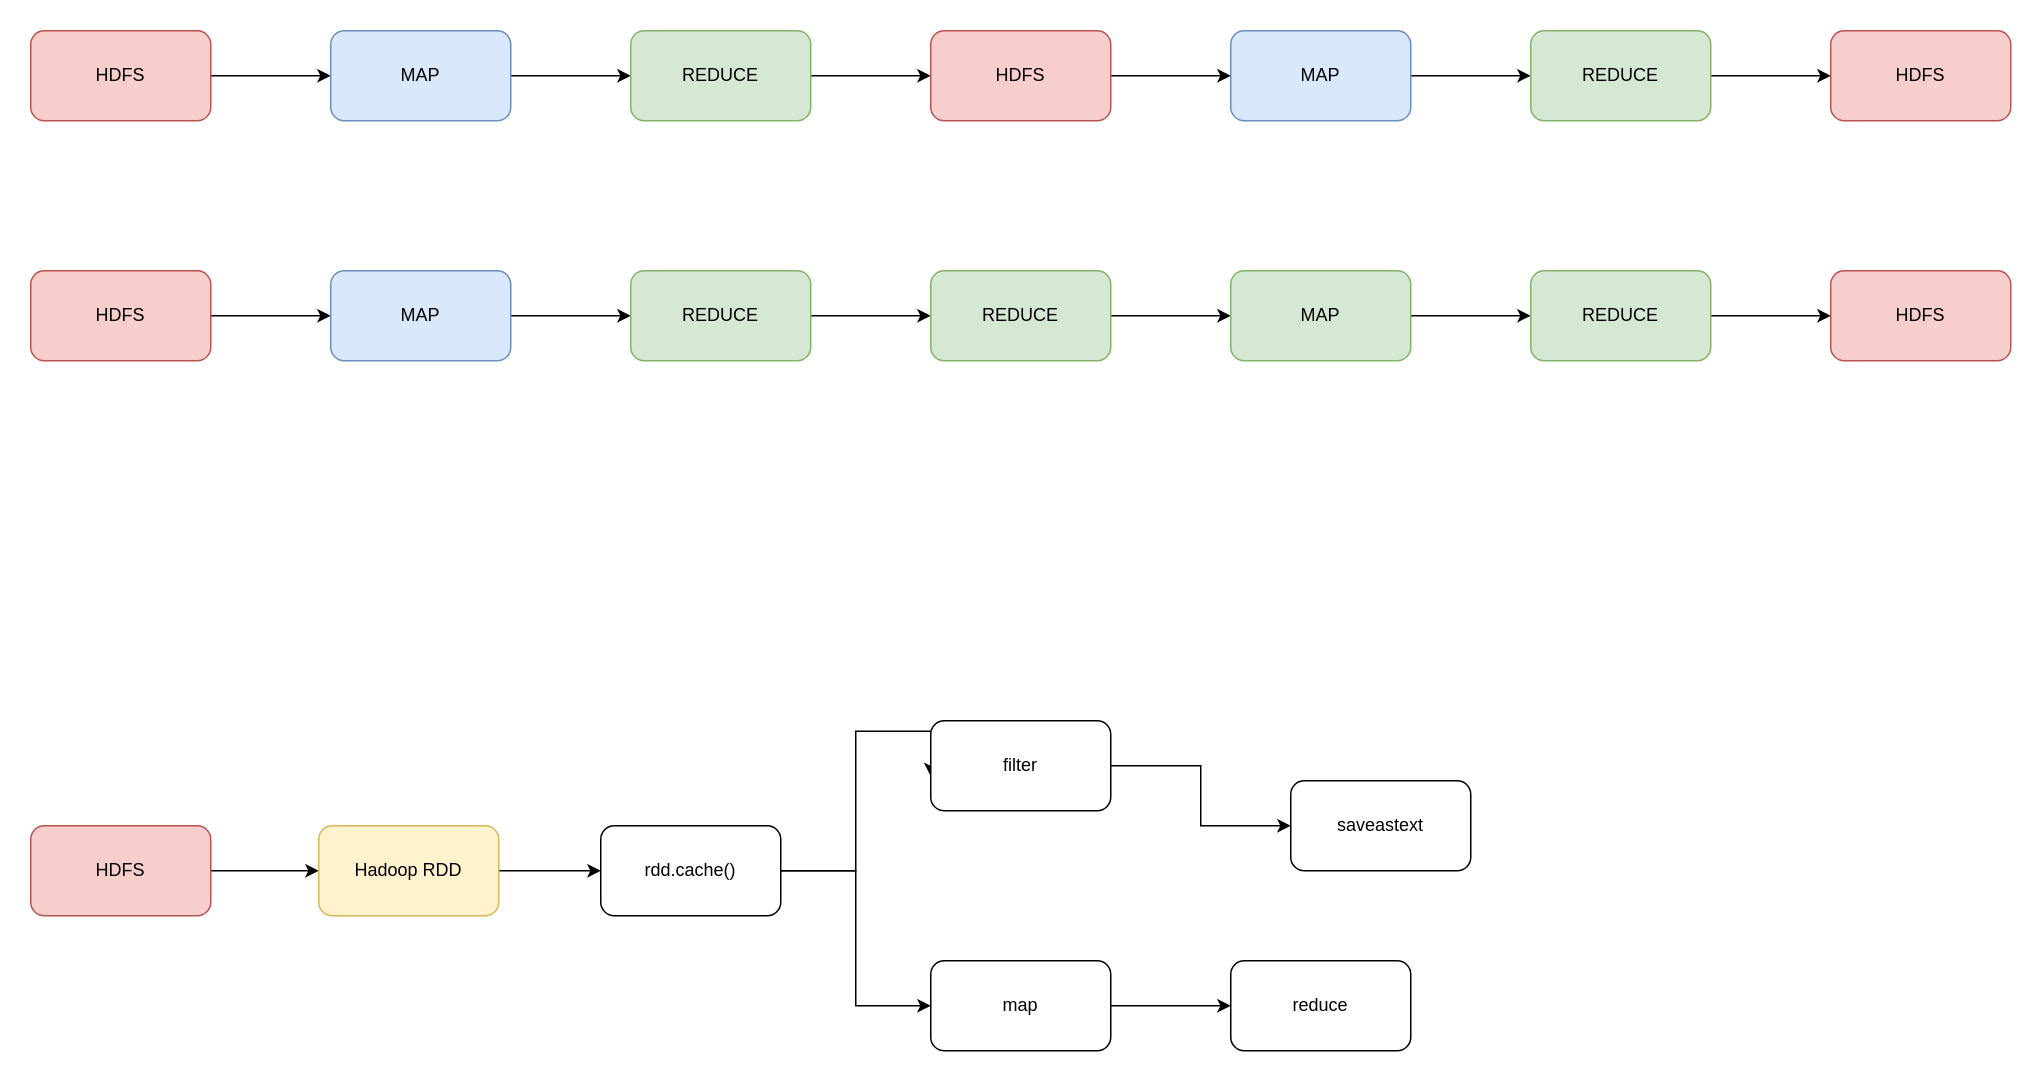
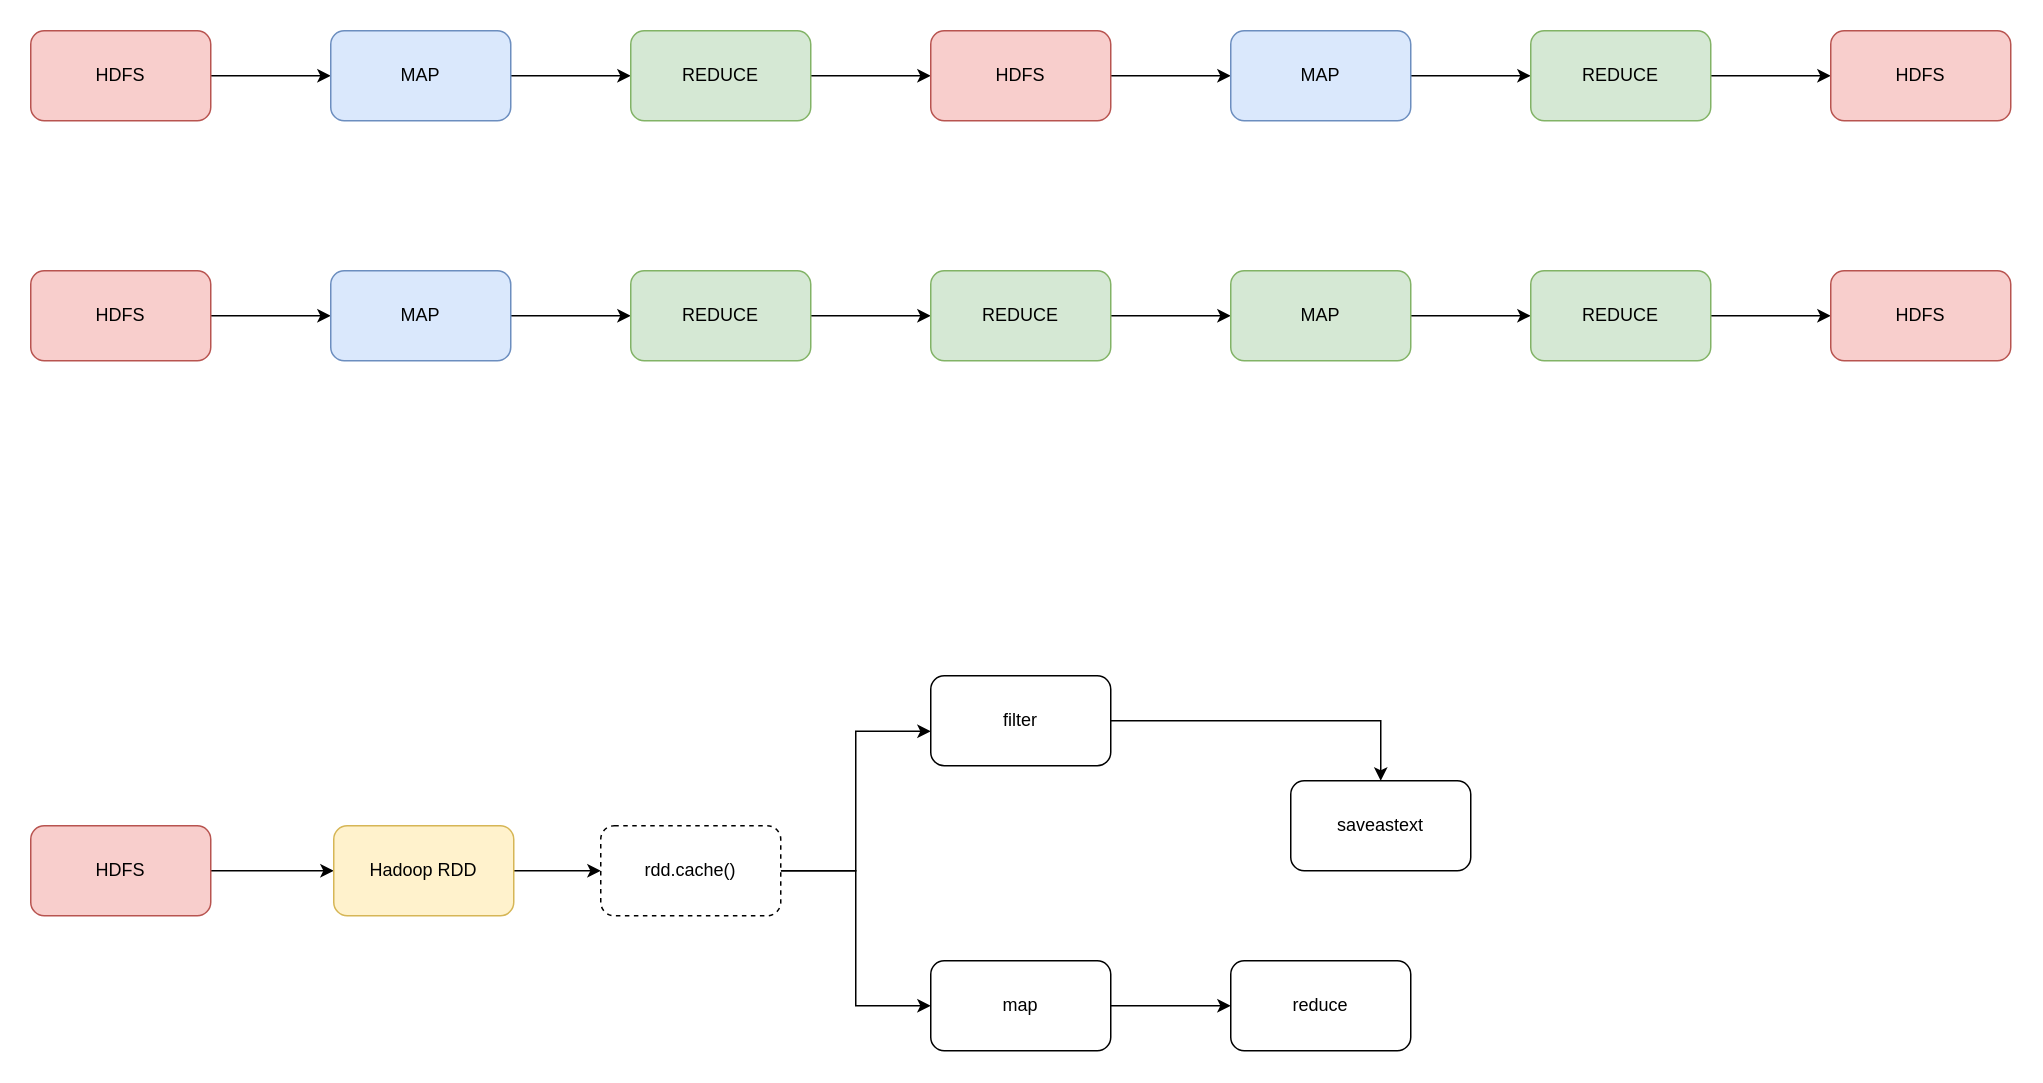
node "filter": moved (1021, 766) -> (1021, 721)
node "Hadoop RDD": moved (409, 871) -> (424, 871)
node "rdd.cache()": style solid -> dashed
